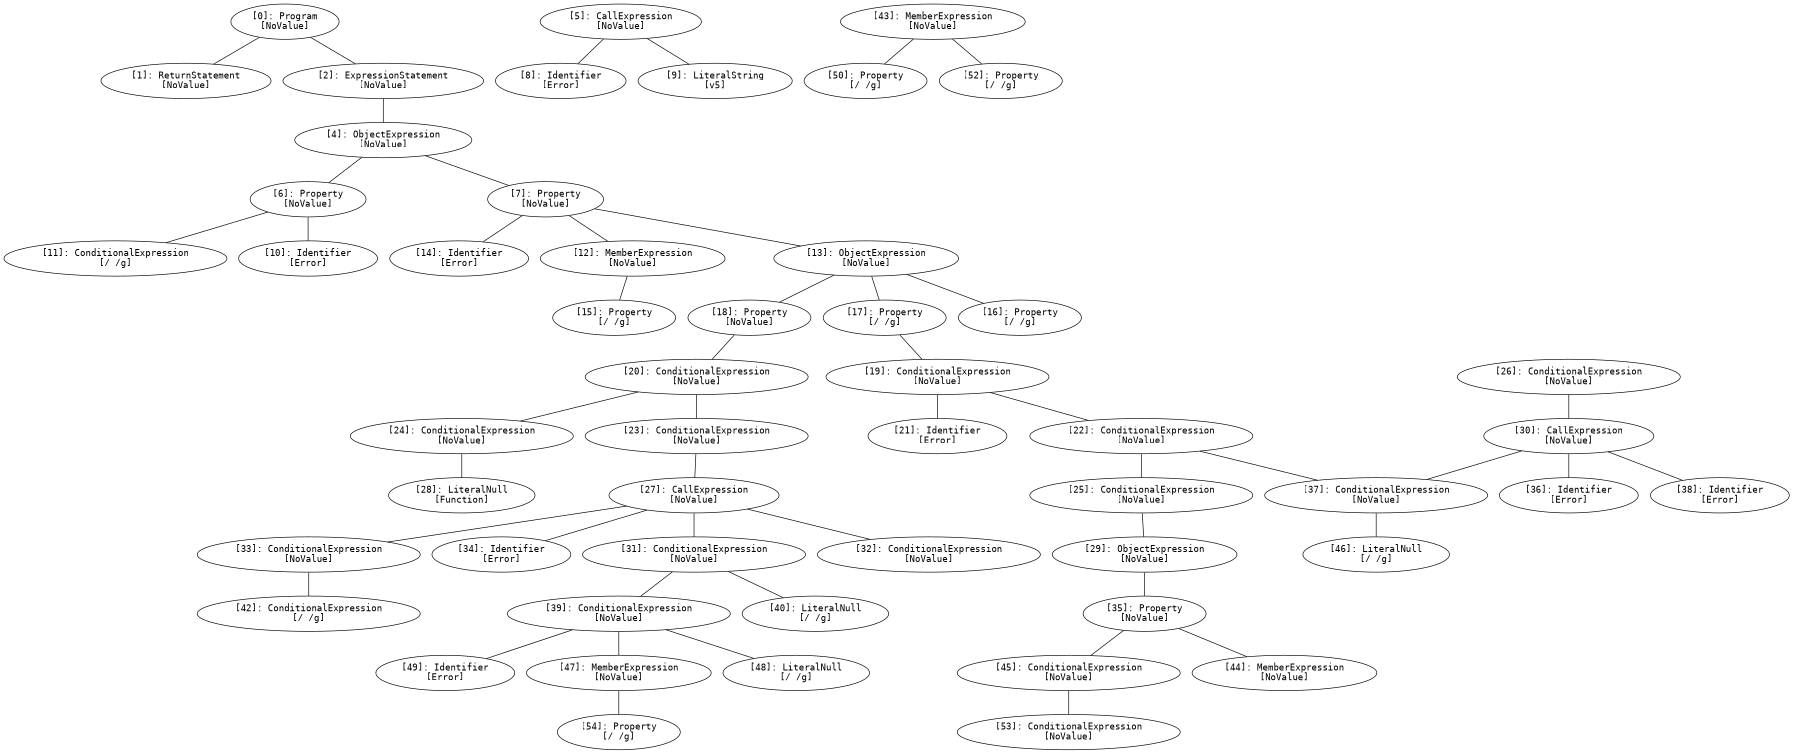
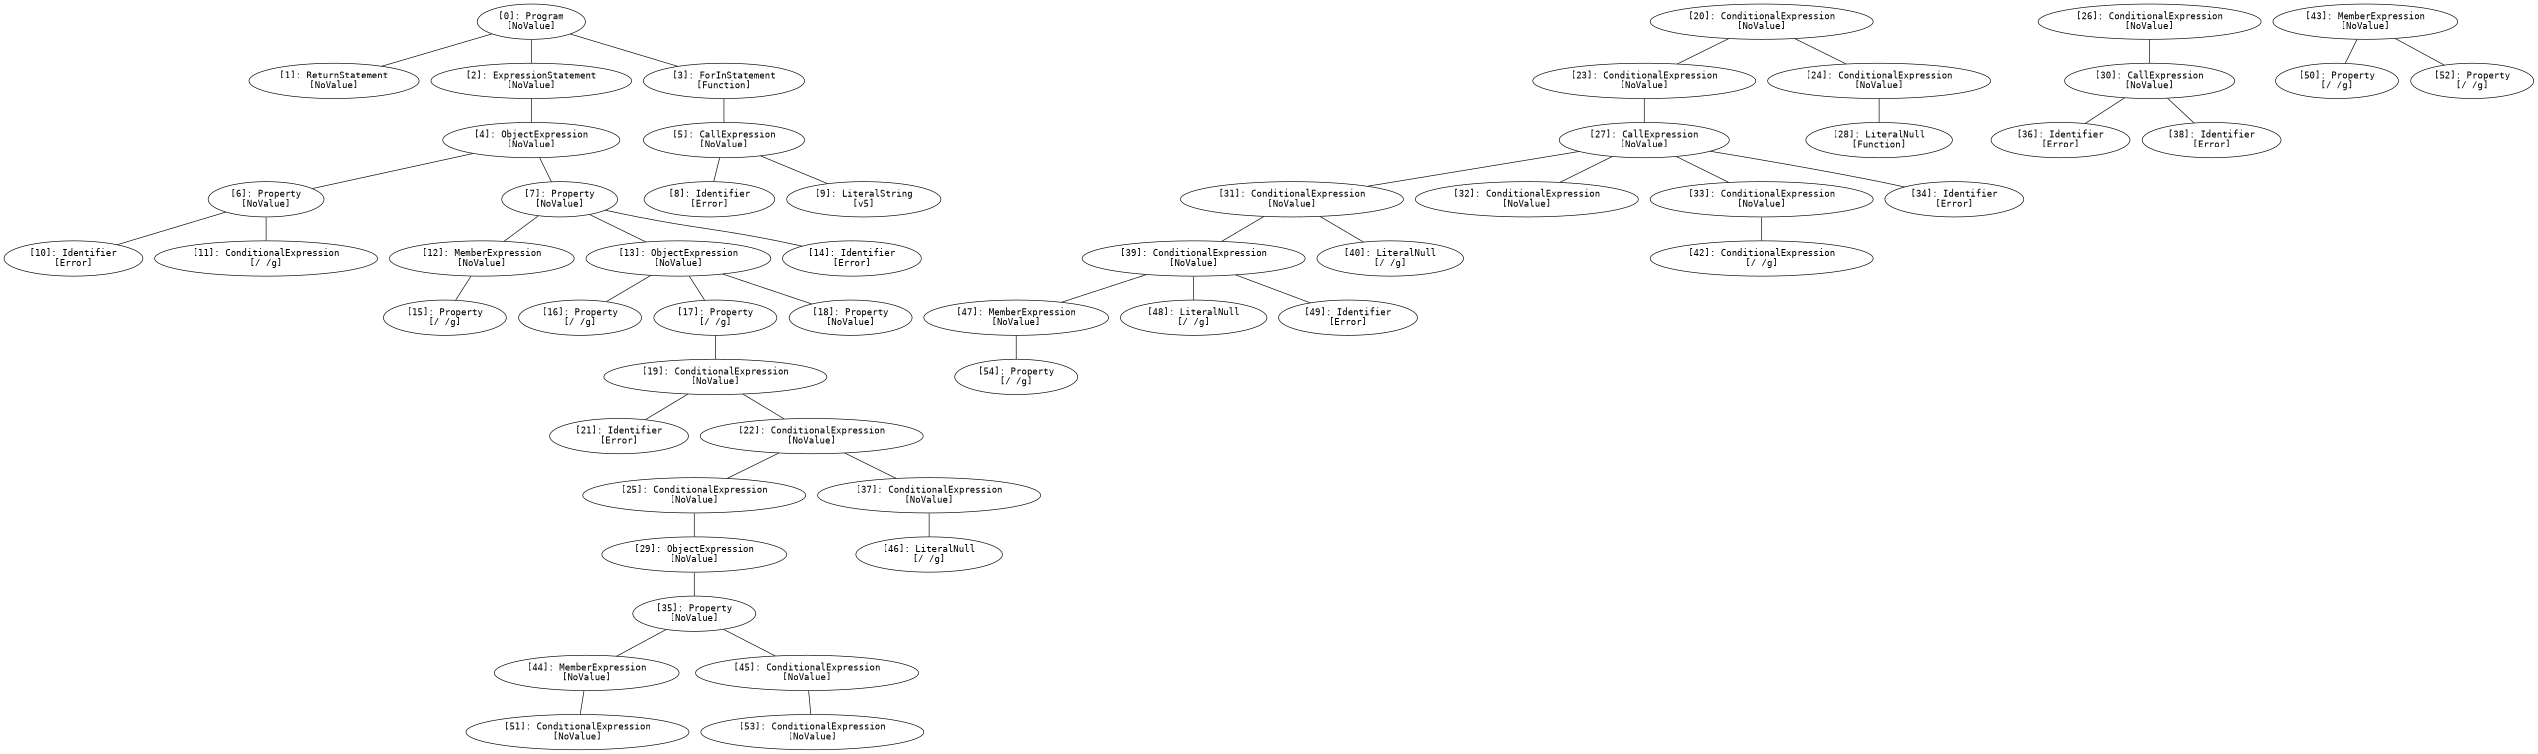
node "[3]: ForInStatement [Function]": added
edge "[18]: Property [NoValue]" -- "[20]: ConditionalExpression [NoValue]": removed
edge "[30]: CallExpression [NoValue]" -- "[37]: ConditionalExpression [NoValue]": removed
node "[51]: ConditionalExpression [NoValue]": added
